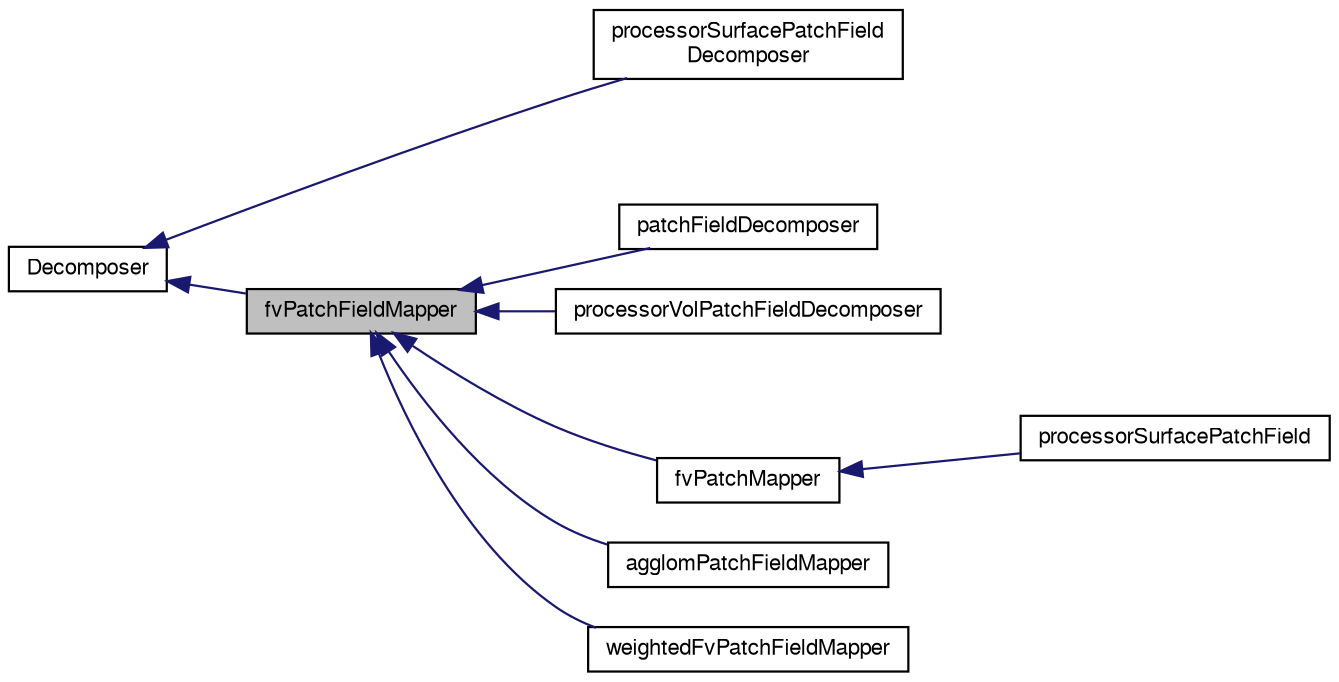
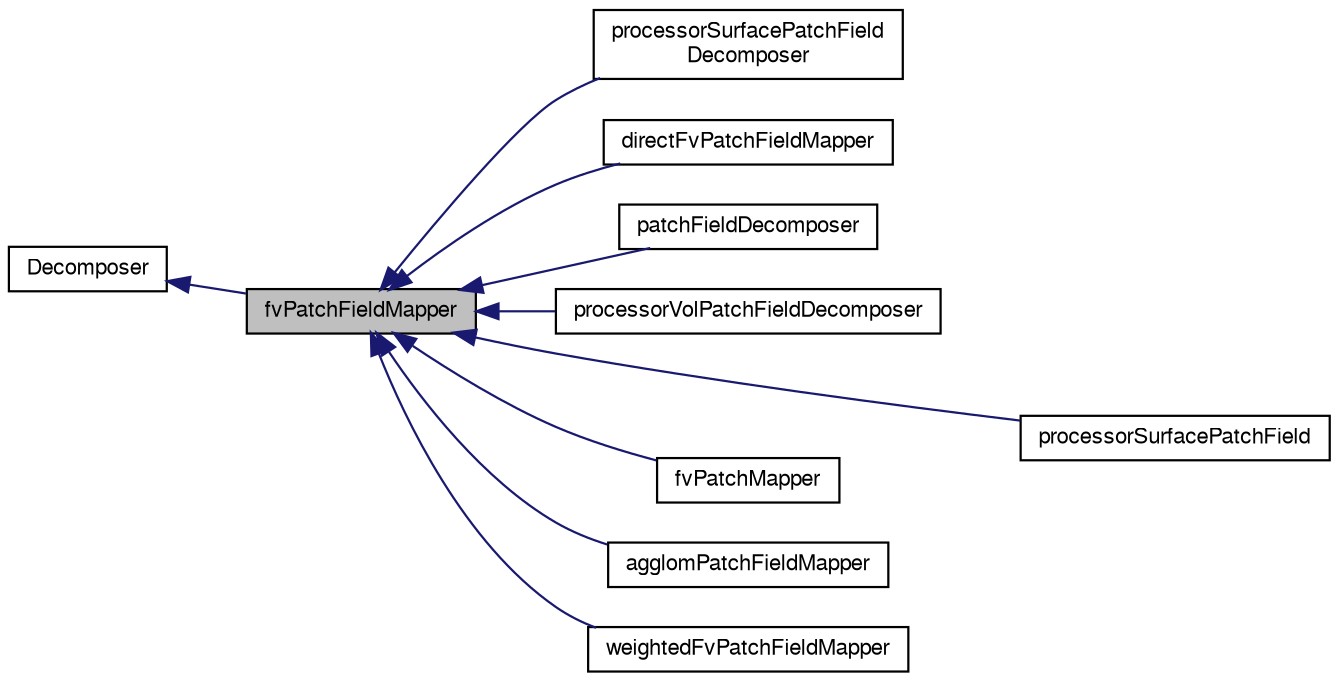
node "directFvPatchFieldMapper": added
edge "processorSurfacePatchField Decomposer" -> "Decomposer": now "processorSurfacePatchField Decomposer" -> "fvPatchFieldMapper"
edge "processorSurfacePatchField" -> "fvPatchMapper": now "processorSurfacePatchField" -> "fvPatchFieldMapper"
